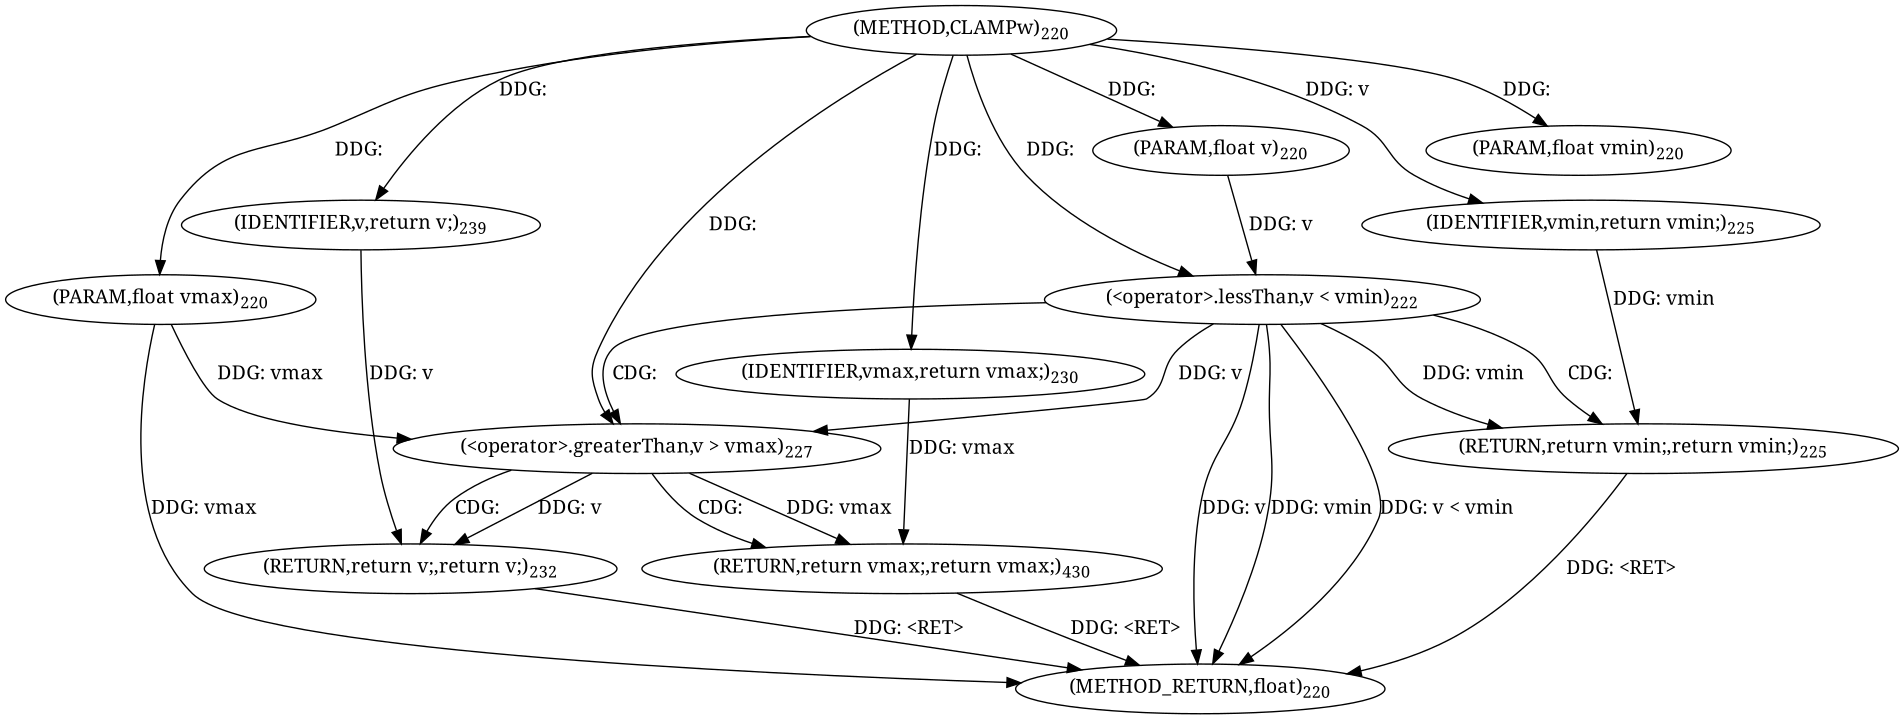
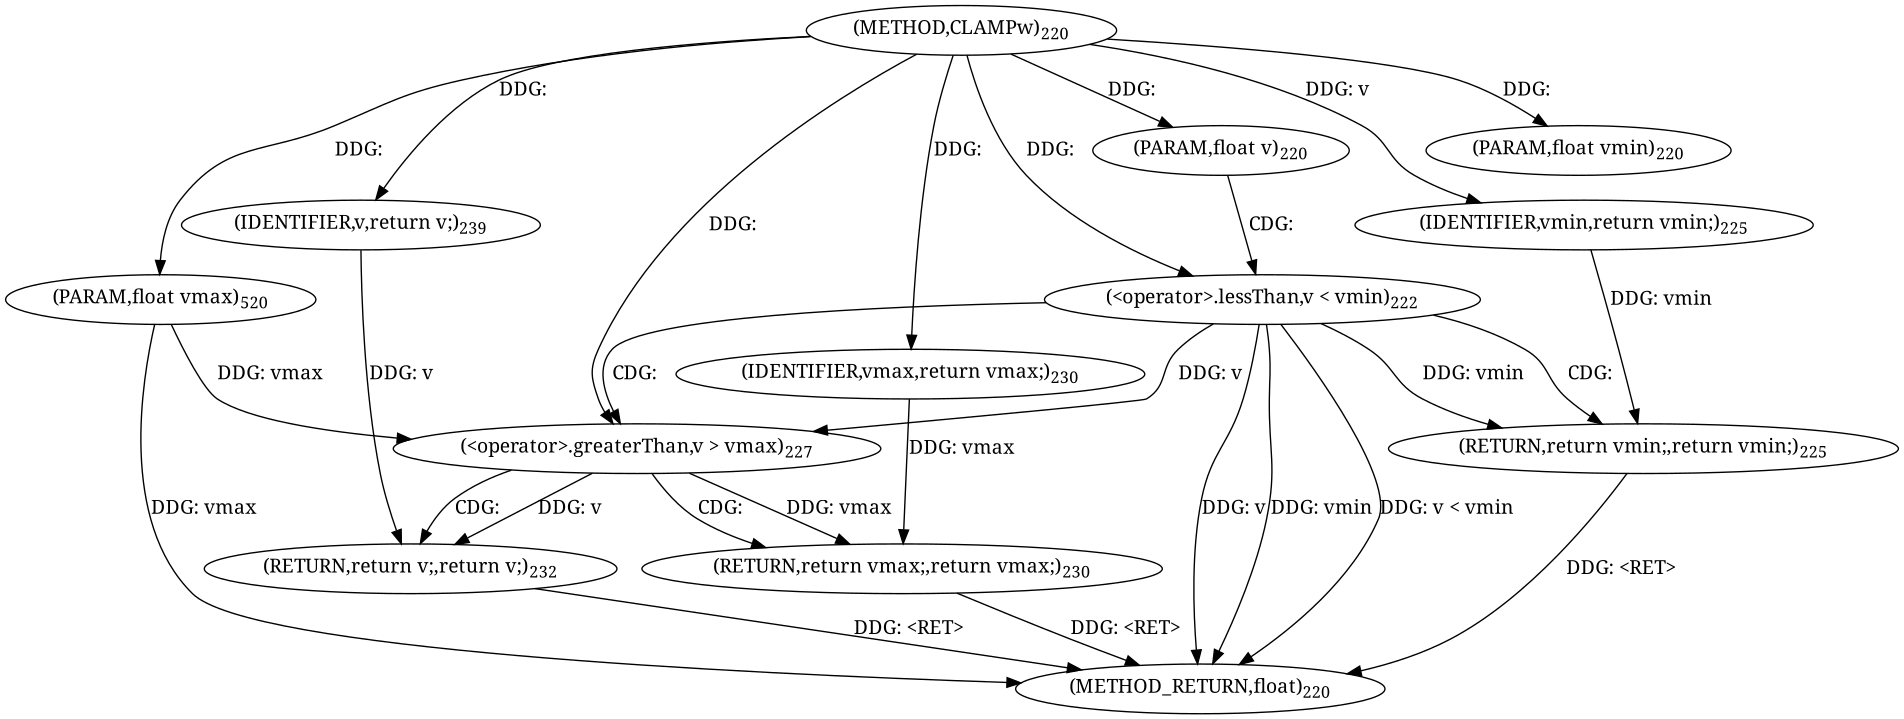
edge "(PARAM,float v)" -> "(<operator>.lessThan,v < vmin)": label "DDG: v" -> "CDG: "
node "(PARAM,float vmax)": text "220" -> "520"
node "(RETURN,return vmax;,return vmax;)": text "430" -> "230"
